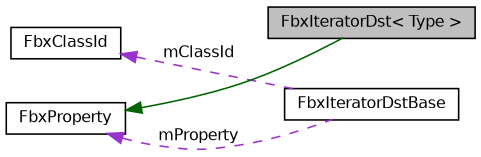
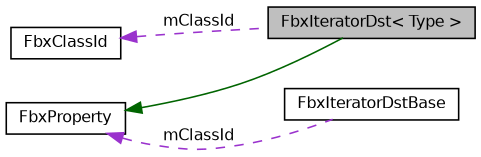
edge "FbxIteratorDstBase" -> "FbxClassId": now "FbxIteratorDst< Type >" -> "FbxClassId"
edge "FbxIteratorDstBase" -> "FbxProperty": label " mProperty" -> " mClassId"
